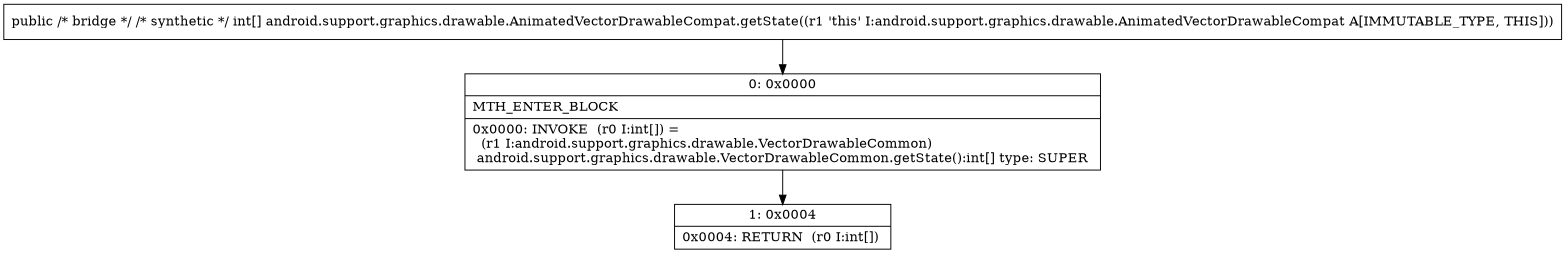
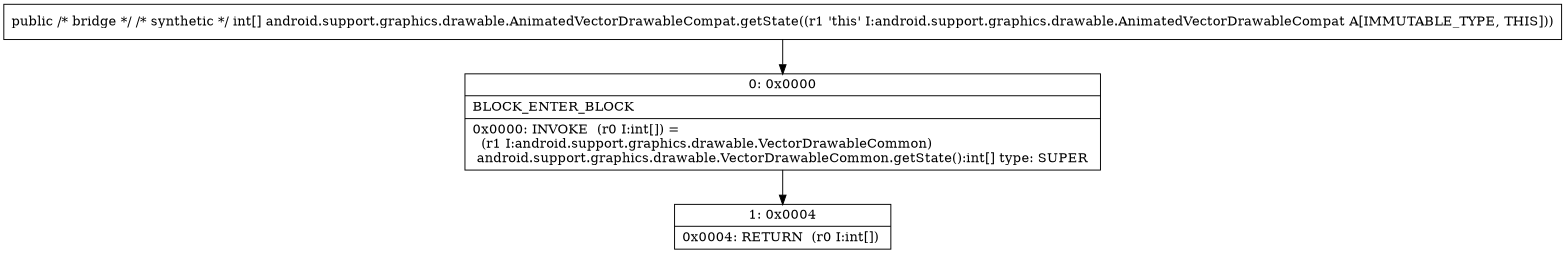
node "0: 0x0000": text "MTH_ENTER_BLOCK" -> "BLOCK_ENTER_BLOCK"
